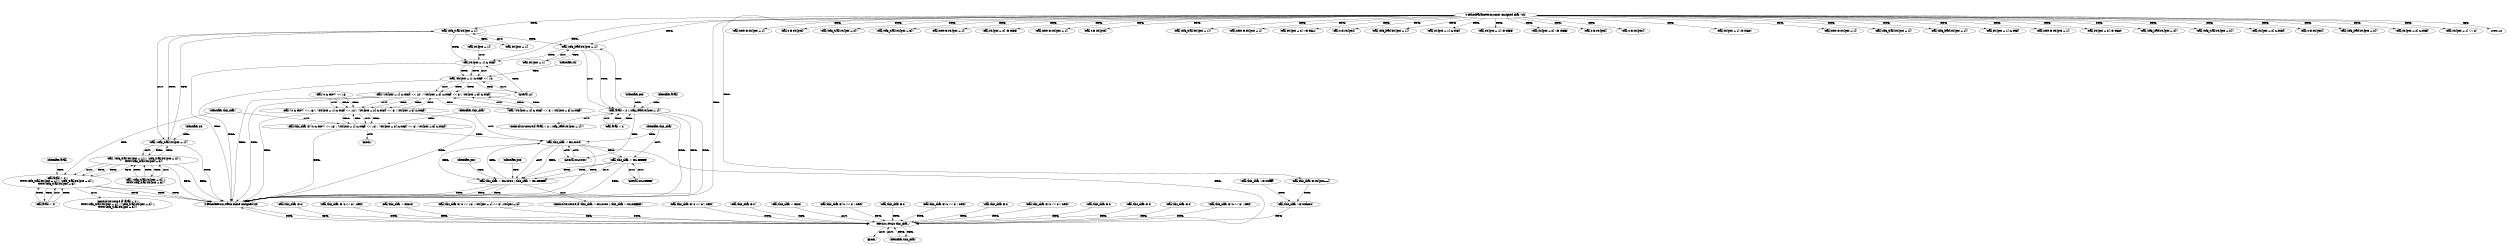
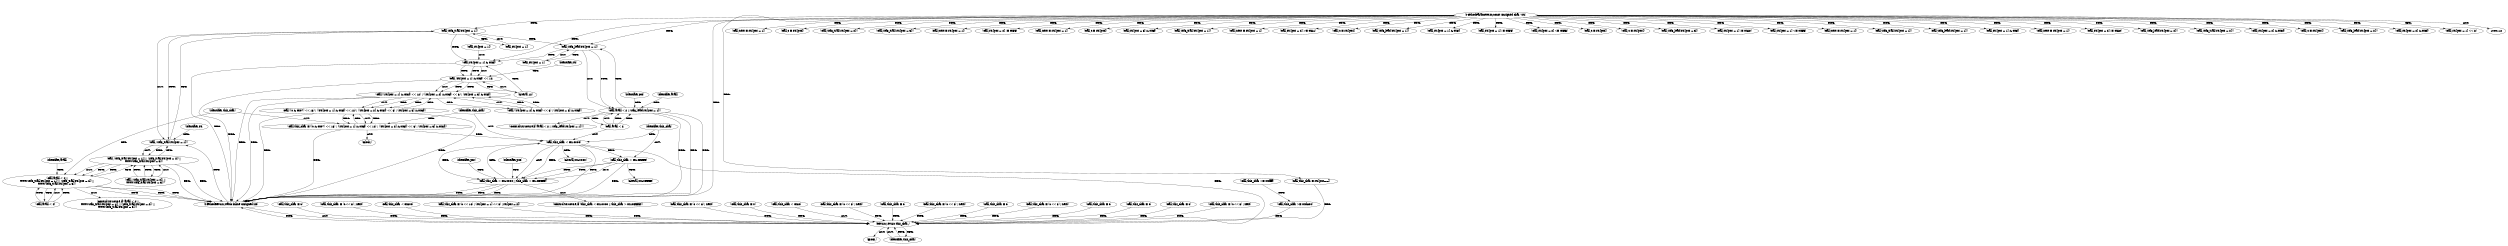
edge "(MethodParameterIn,const unsigned char *str)" -> "(Call,str[pos + 1] << 8)": label "DDG: " -> "CFG: "
edge "(MethodParameterIn,const unsigned char *str)" -> "1000112": label "CFG: " -> "AST: "
node "(Call,str[pos + 3] & 0x3f)": added
node "(Call,utf8_lead(str[pos + 3]))": added
node "(Call,str[pos + 1] <= 0xFE)": added
node "(Call,(c & 0x07) << 18)": removed
edge "(Call,avail < 2 || utf8_lead(str[pos + 1]))" -> "(Literal,0x10000)": now "(Call,avail < 2 || utf8_lead(str[pos + 1]))" -> "(Call,avail < 2)"
edge "(Call,this_char < 0x10000)" -> "(Literal,0x10000)": label "AST: " -> "CFG: "
edge "(Literal,0x10000)" -> "(Call,this_char < 0x10000)": now "(Call,avail < 2)" -> "(Call,this_char < 0x10000)"
edge "(Call,this_char > 0x10FFFF)" -> "(Literal,0x10FFFF)": label "AST: " -> "CFG: "
edge "(Call,!utf8_trail(str[pos + 1]))" -> "(MethodReturn,static inline unsigned int)": reversed
edge "(Literal,0x10FFFF)" -> "(Call,this_char > 0x10FFFF)": removed, label "AST:"
edge "(Call,this_char = str[pos++])" -> "(Call,this_char >= 0xd800)": now "(Call,this_char = str[pos++])" -> "(Return,return this_char;)"
edge "(MethodReturn,static inline unsigned int)" -> "(Return,return this_char;)": label "CFG: " -> "AST: "
edge "(Call,this_char < 0x800)" -> "(Return,return this_char;)": label "CFG: " -> "DDG: "
edge "(Call,this_char = 0)" -> "(Return,return this_char;)": label "CFG: " -> "DDG: "
